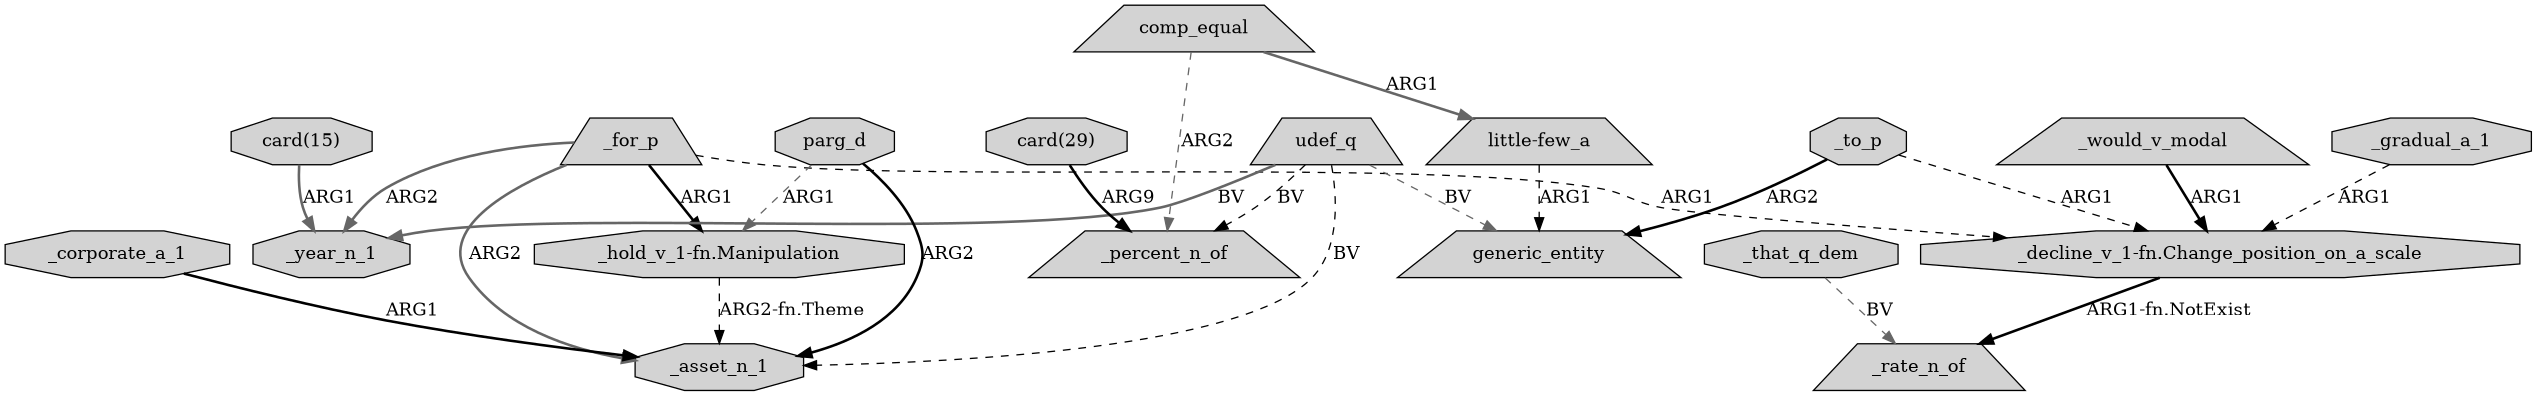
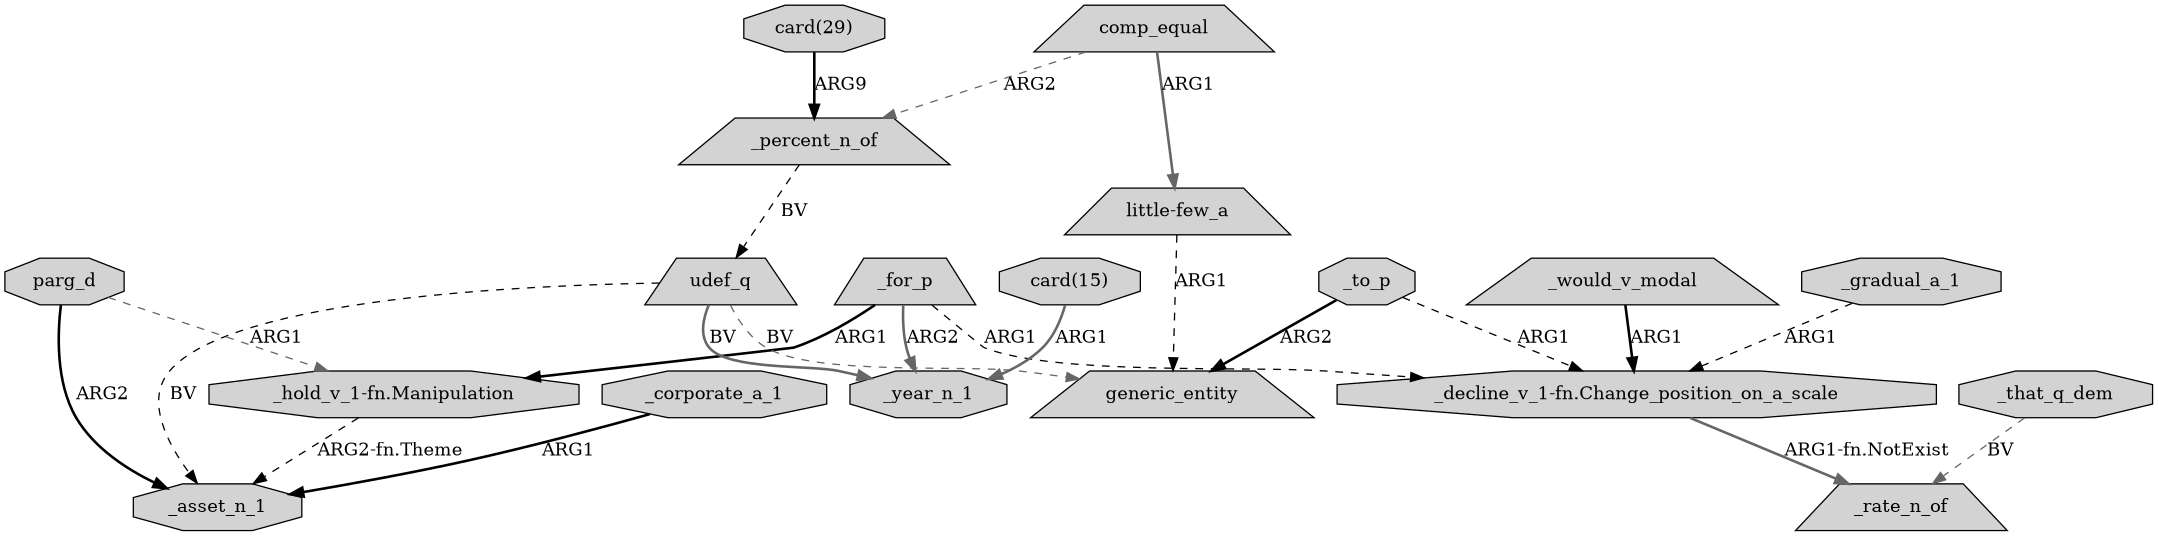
edge "udef_q" -> "_percent_n_of": reversed
edge "_for_p" -> "_asset_n_1": removed, label "ARG2"
edge "_decline_v_1-fn.Change_position_on_a_scale" -> "_rate_n_of": color black -> gray40
